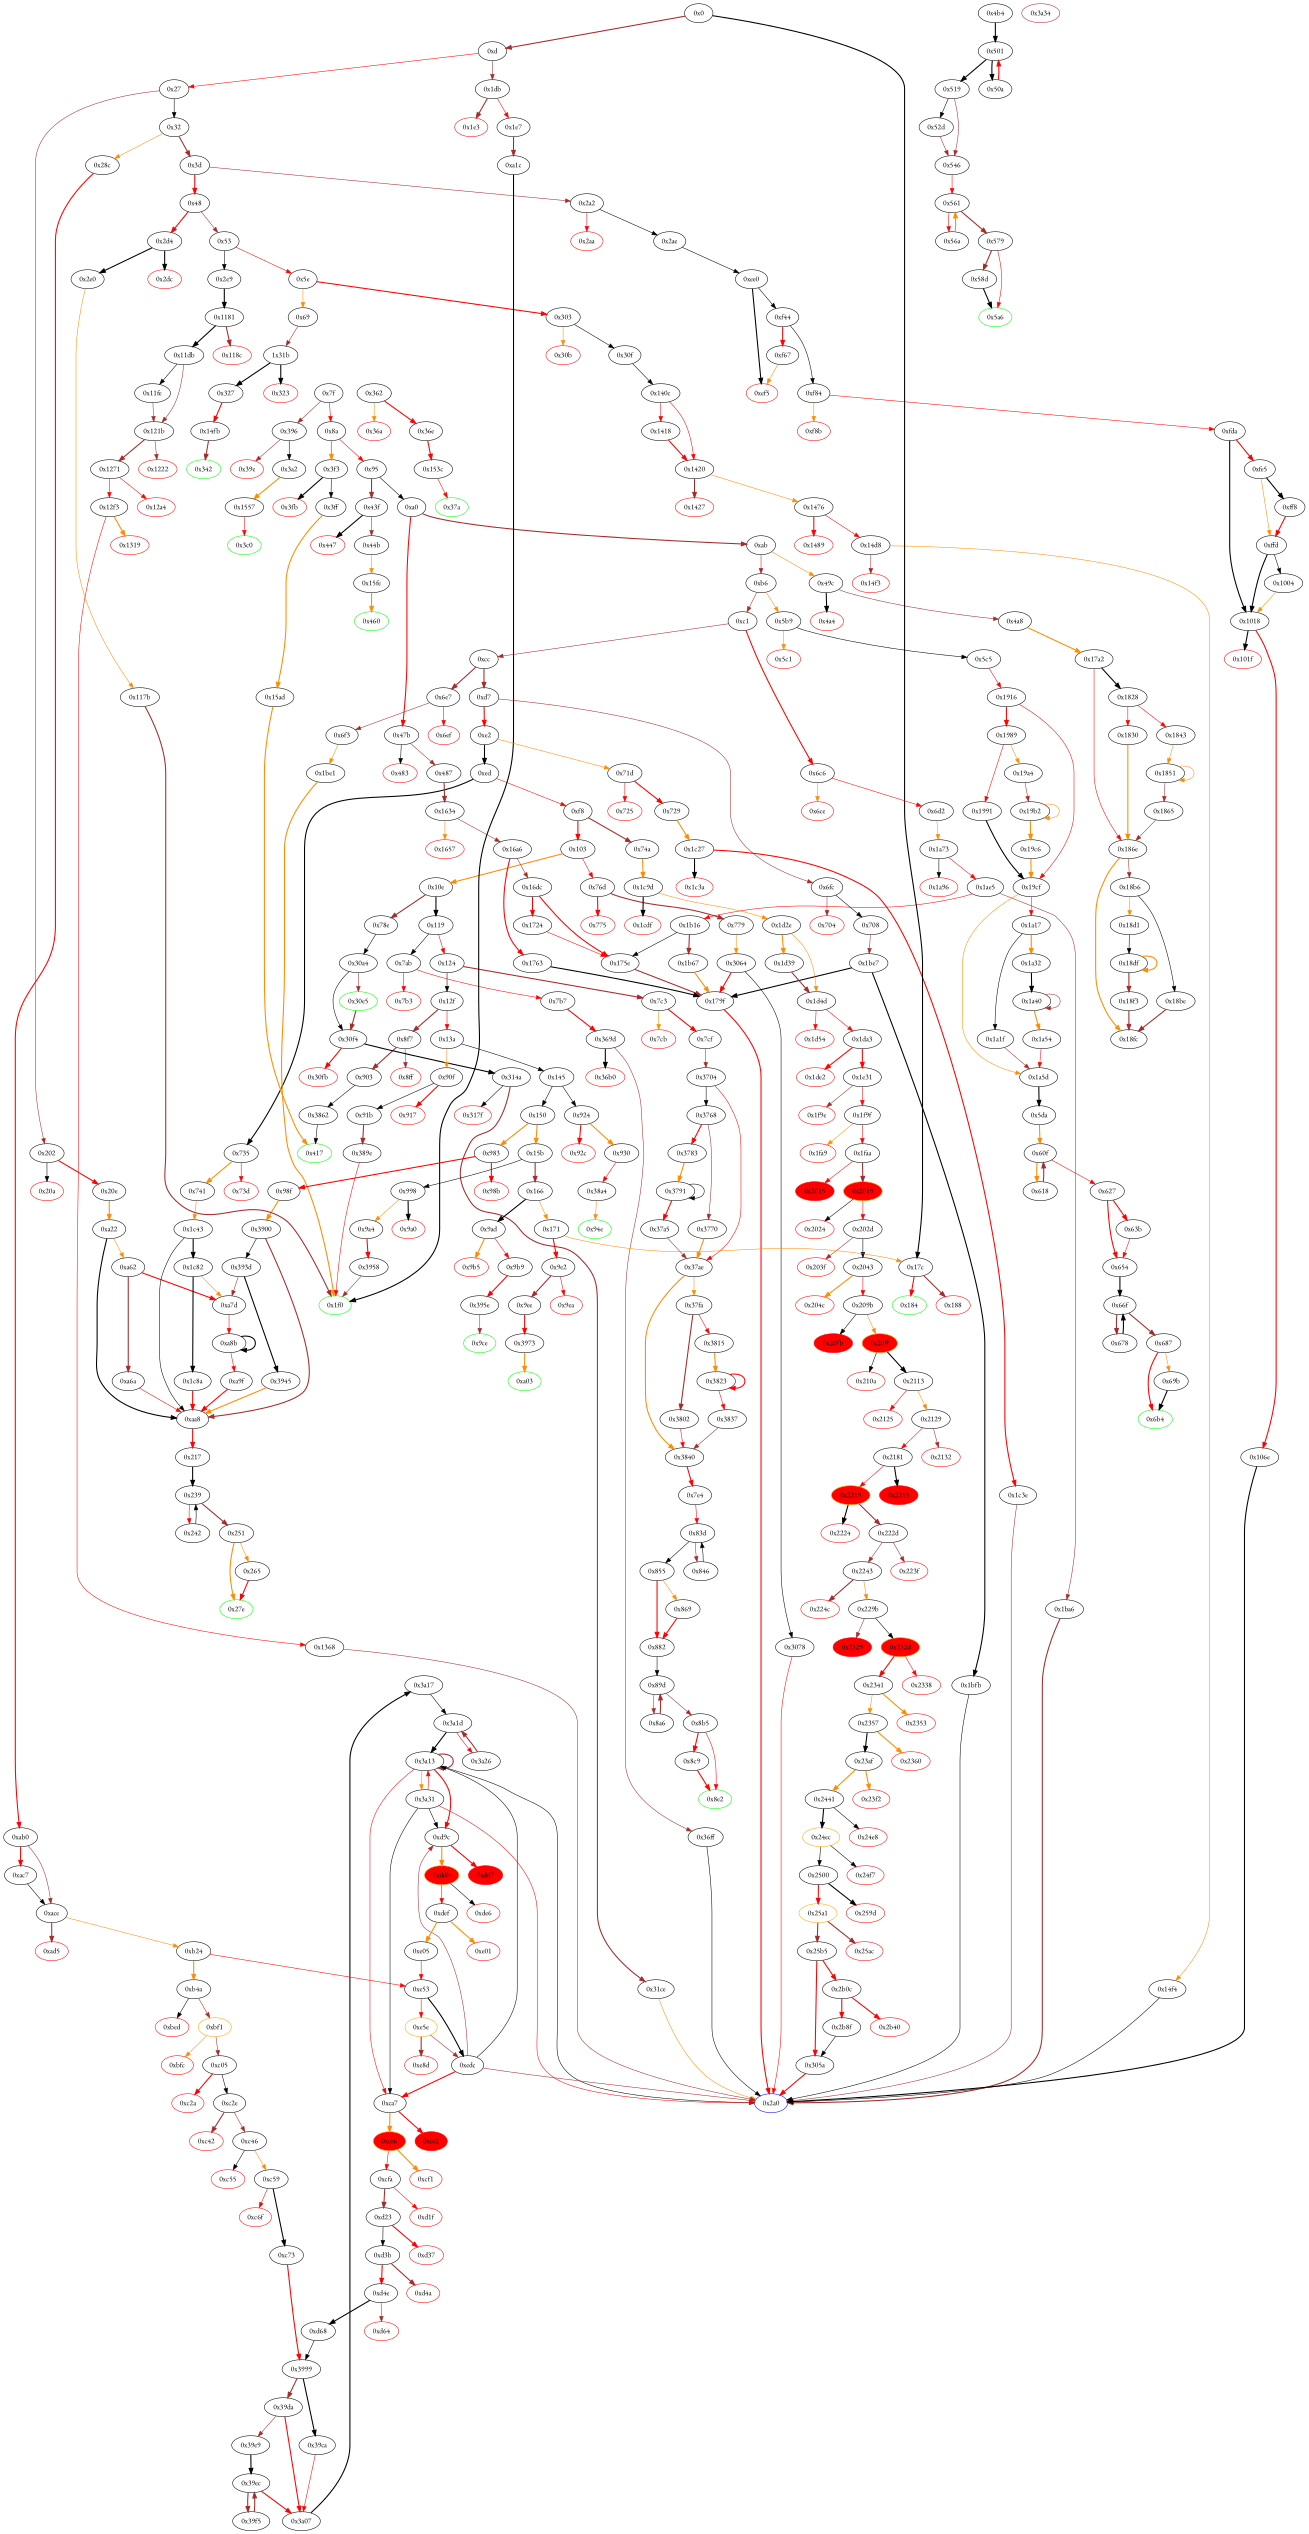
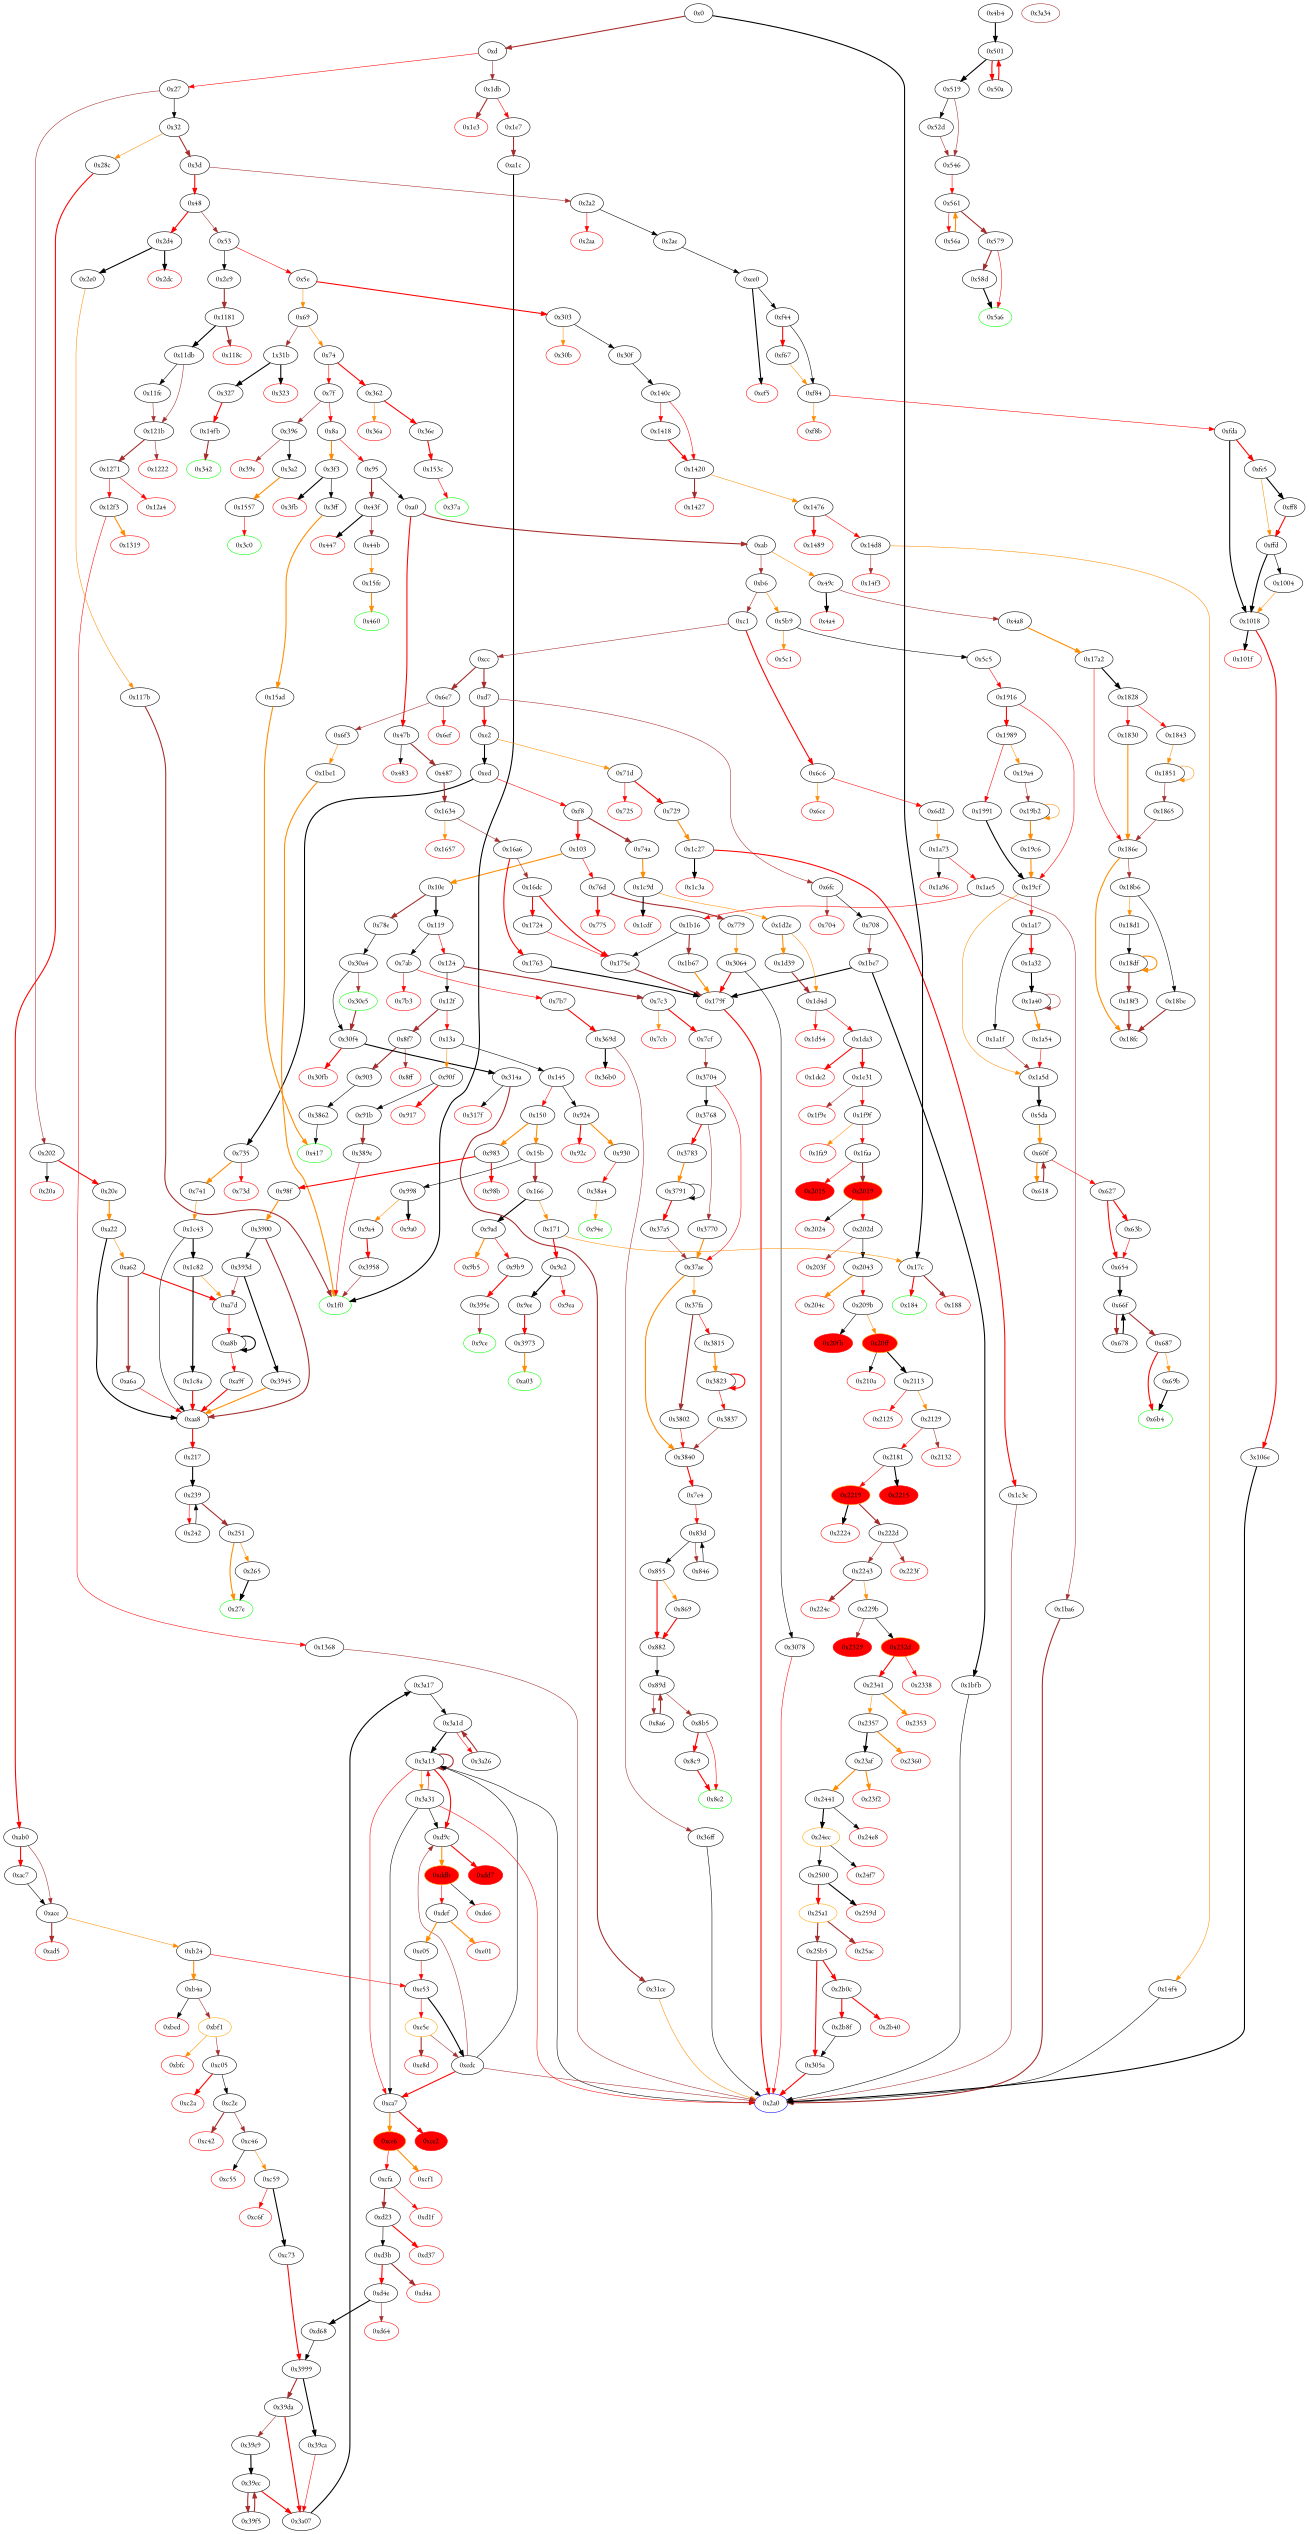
edge "0x501" -> "0x50a": color black -> red
edge "0x2e9" -> "0x1181": color black -> brown
node "0x74": added
edge "0xf67" -> "0xef5": now "0xf67" -> "0xf84"
edge "0x47b" -> "0x487": style solid -> bold
edge "0x1a17" -> "0x1a32": color darkorange -> red
edge "0x145" -> "0x150": color black -> red
edge "0x9e2" -> "0x9ee": color brown -> black
node "0x106e": label "0x106e" -> "3x106e"
edge "0x265" -> "0x27e": color red -> black
